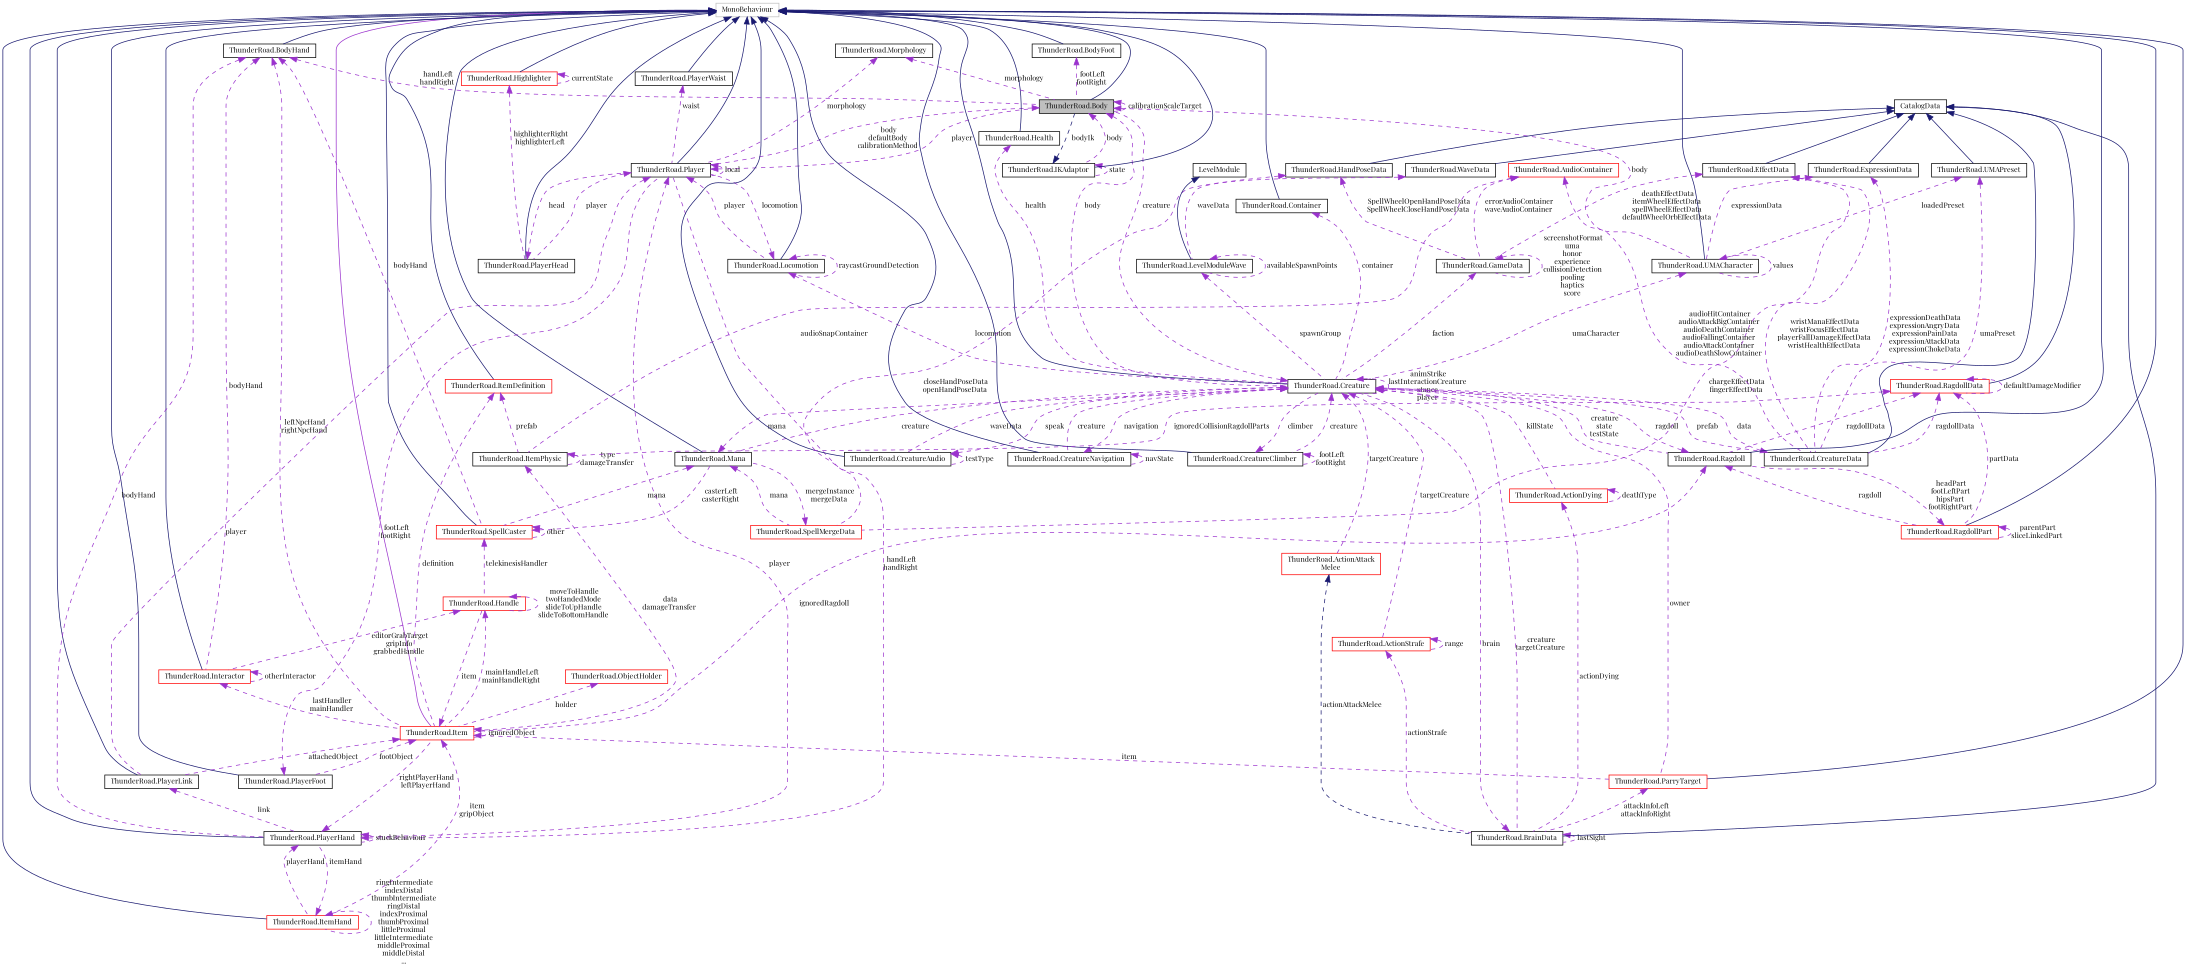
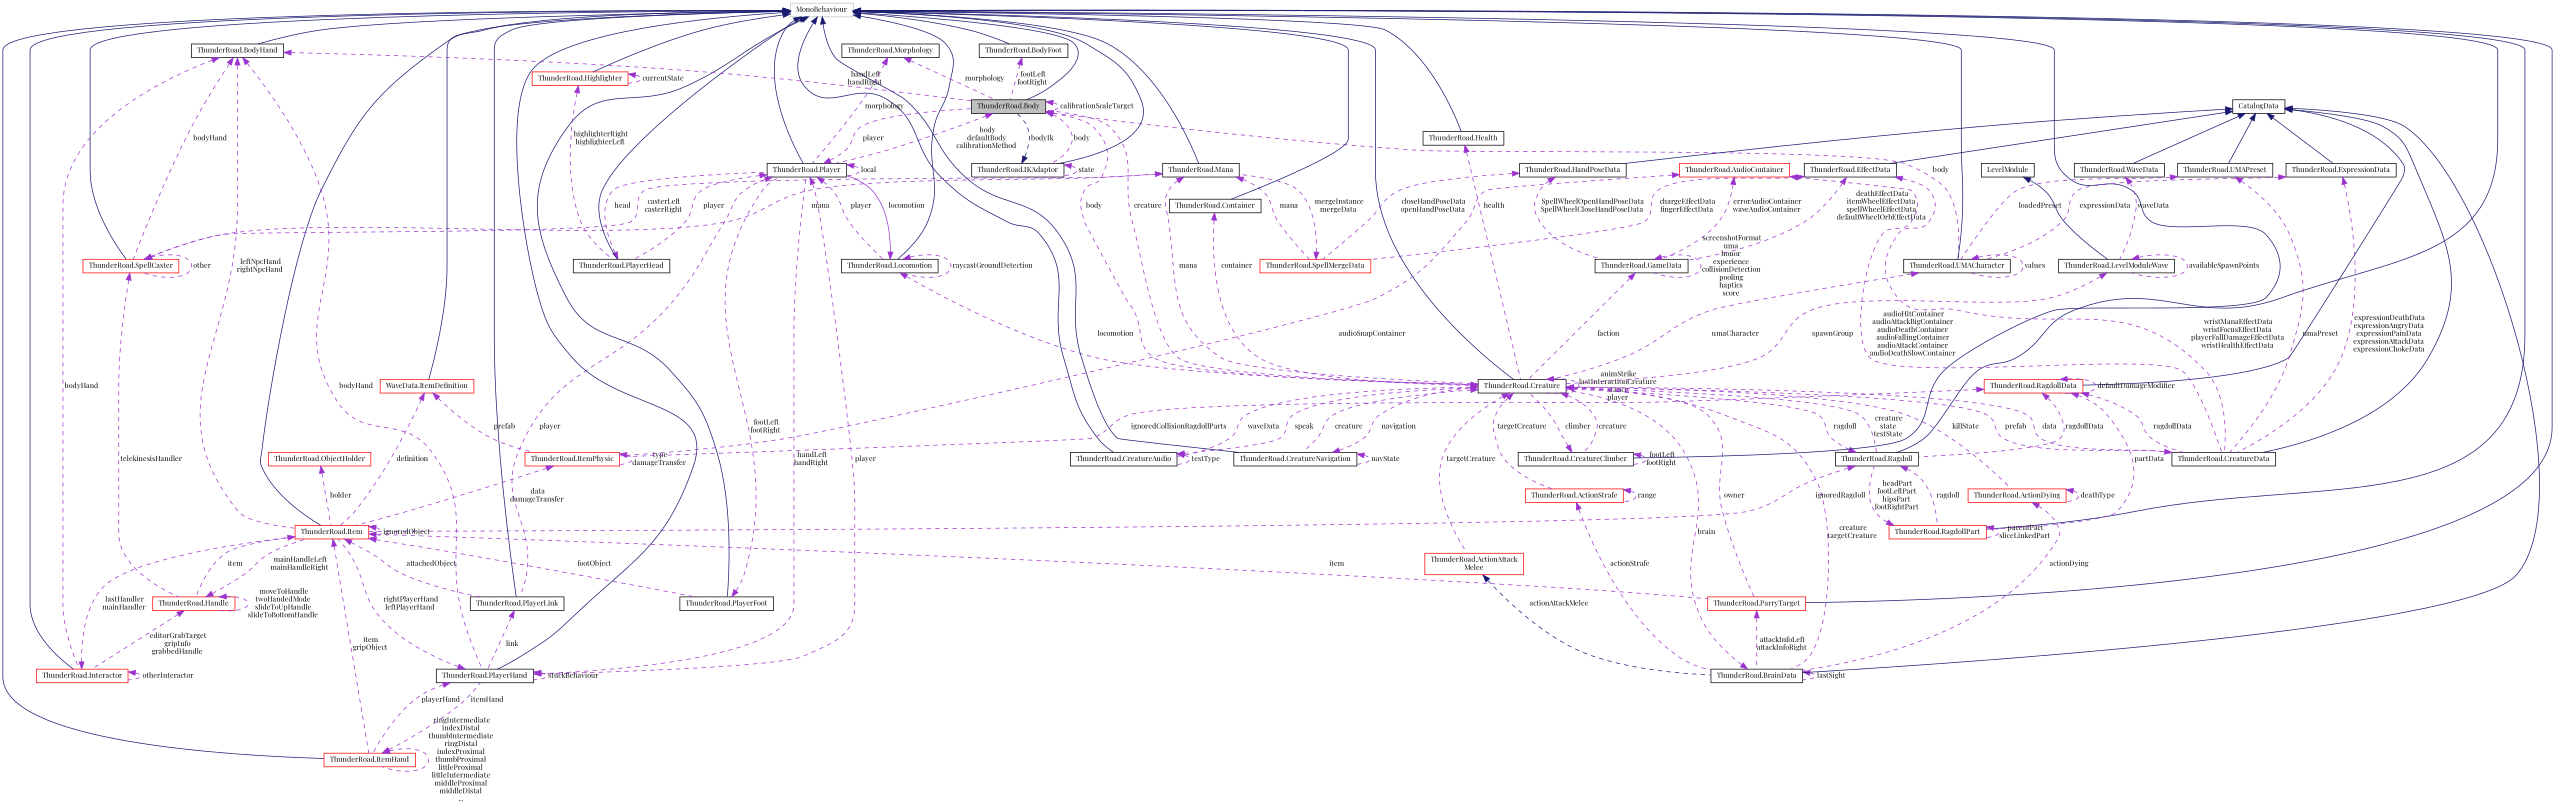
node "ThunderRoad.PlayerWaist": removed
edge "ThunderRoad.Player" -> "ThunderRoad.Locomotion": style dashed -> solid
edge "ThunderRoad.Item" -> "MonoBehaviour": color darkorchid3 -> midnightblue
node "ThunderRoad.ItemDefinition": label "ThunderRoad.ItemDefinition" -> "WaveData.ItemDefinition"
edge "ThunderRoad.Mana" -> "ThunderRoad.Creature": removed, label "creature"
node "ThunderRoad.ItemPhysic": color black -> red
